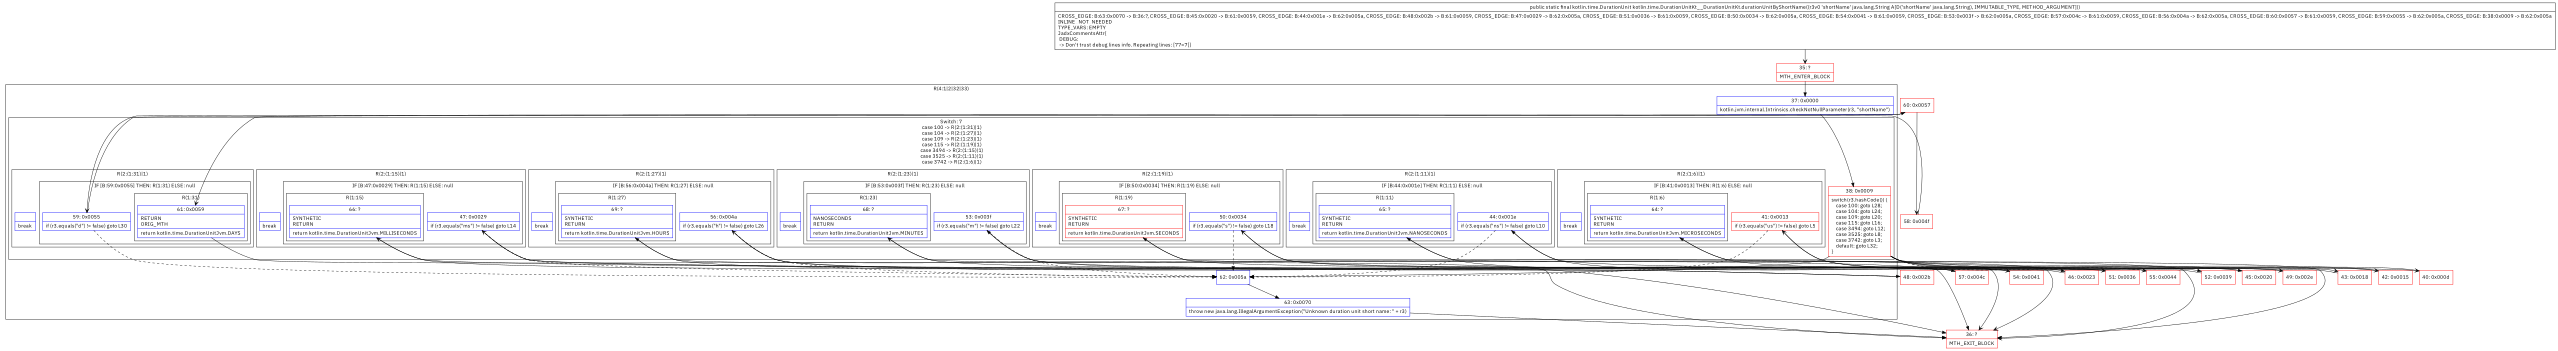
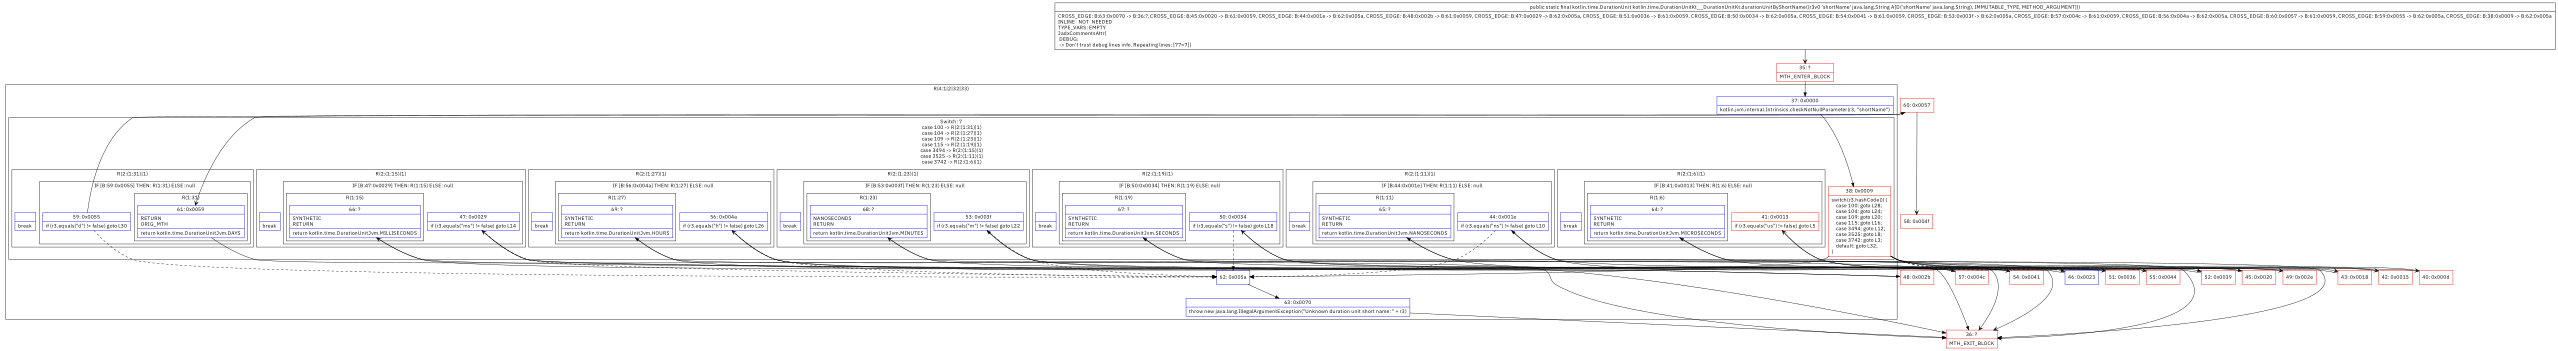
edge "58: 0x004f" -> "59: 0x0055": removed
node "67: ?": color red -> blue
edge "38: 0x0009" -> "46: 0x0023": style solid -> dashed
edge "41: 0x0013" -> "62: 0x005a": removed
node "46: 0x0023": color red -> blue
